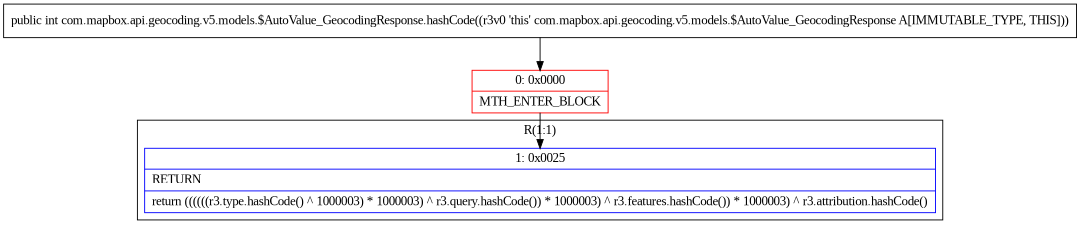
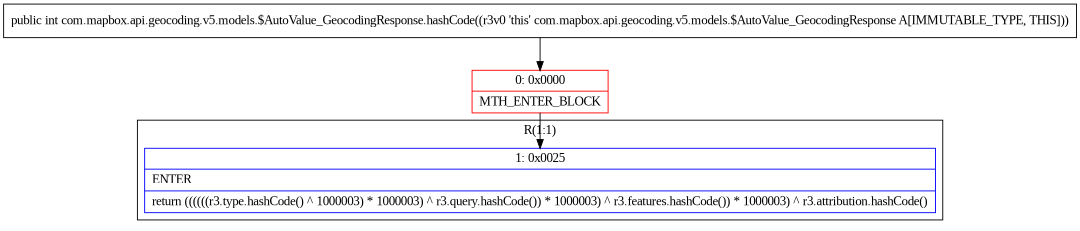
node "1: 0x0025": text "RETURN" -> "ENTER"
